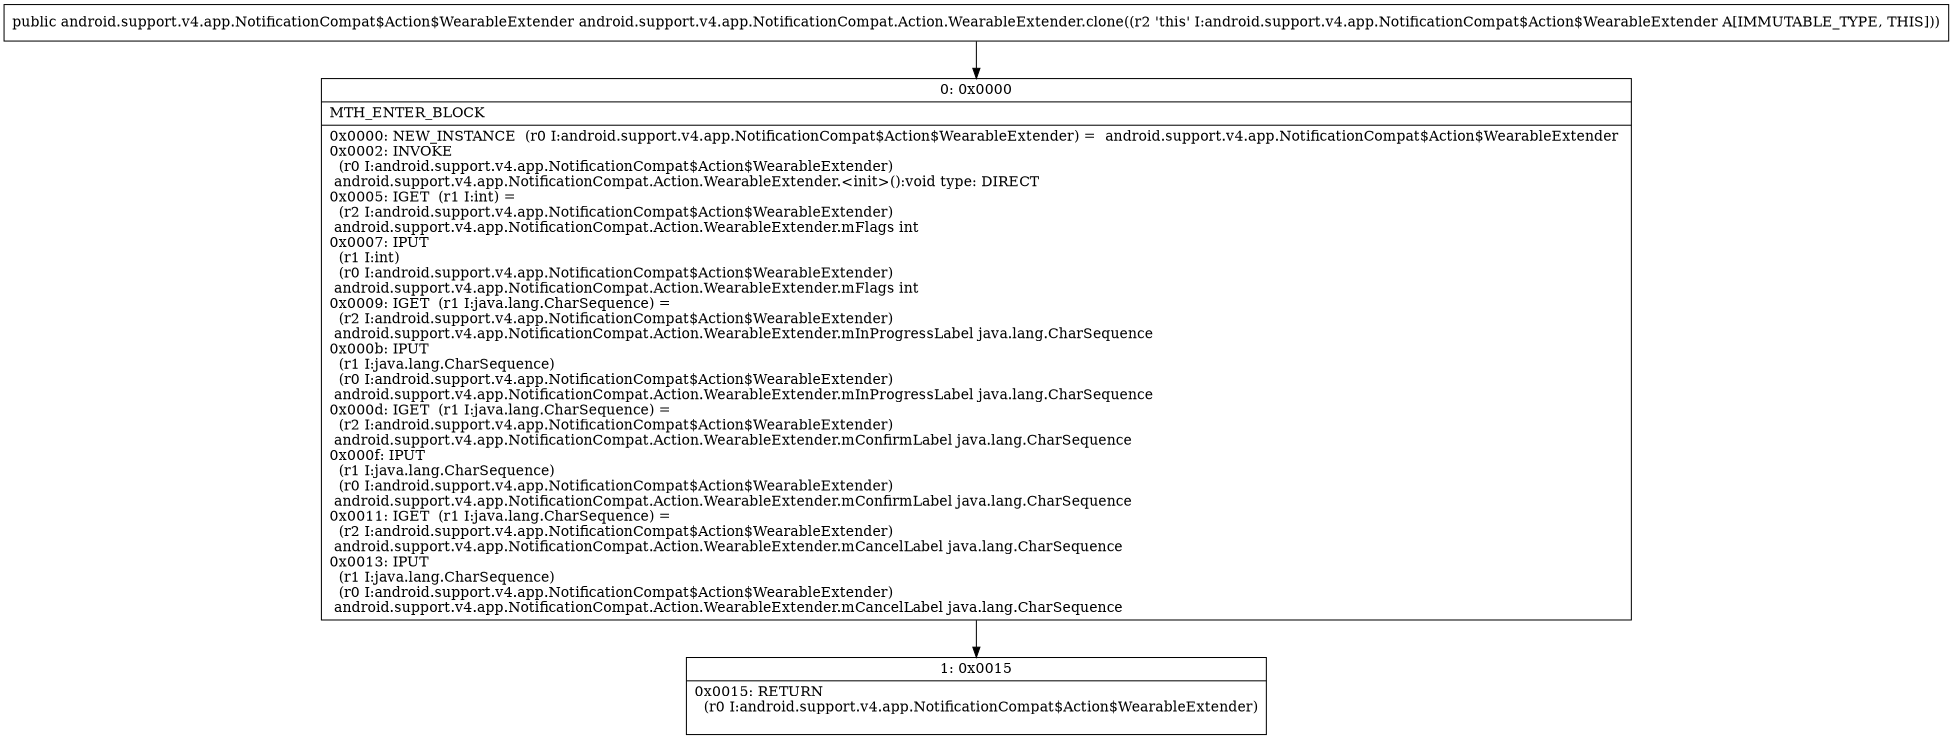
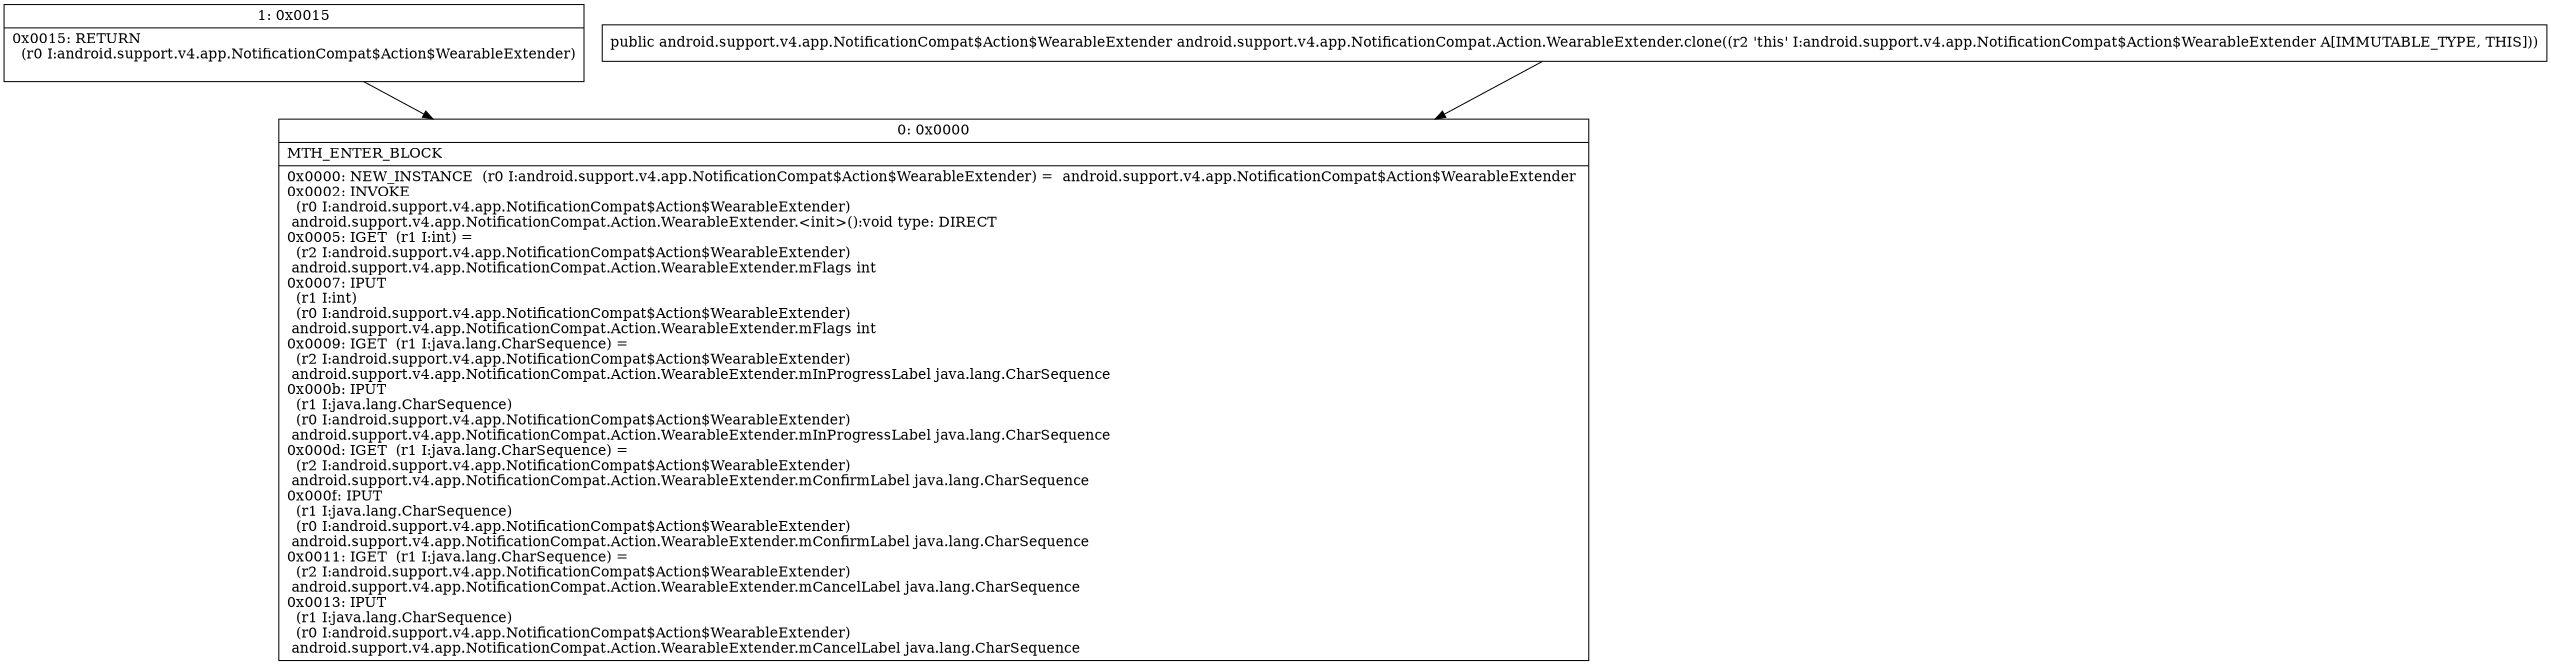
edge "0: 0x0000" -> "1: 0x0015": reversed
